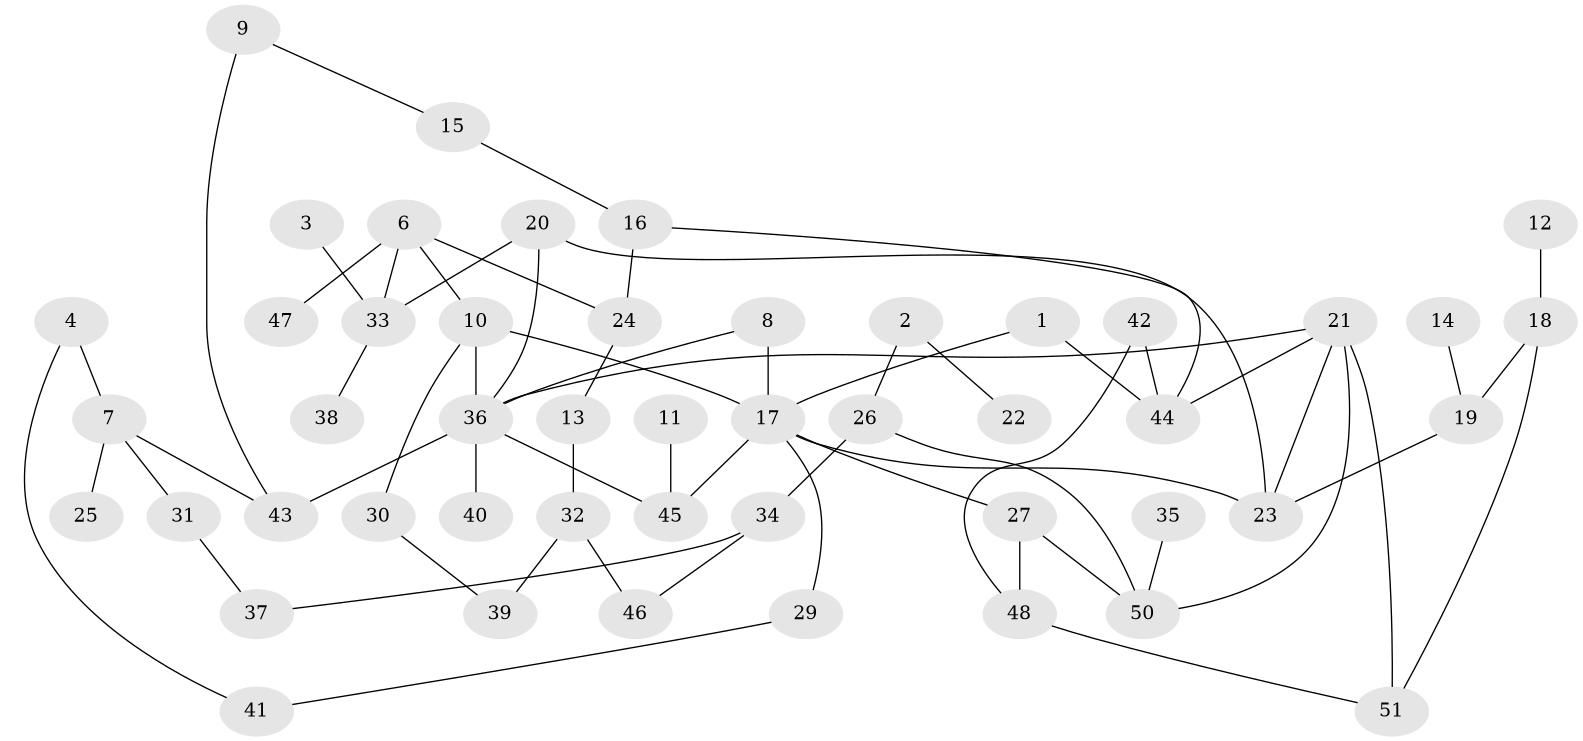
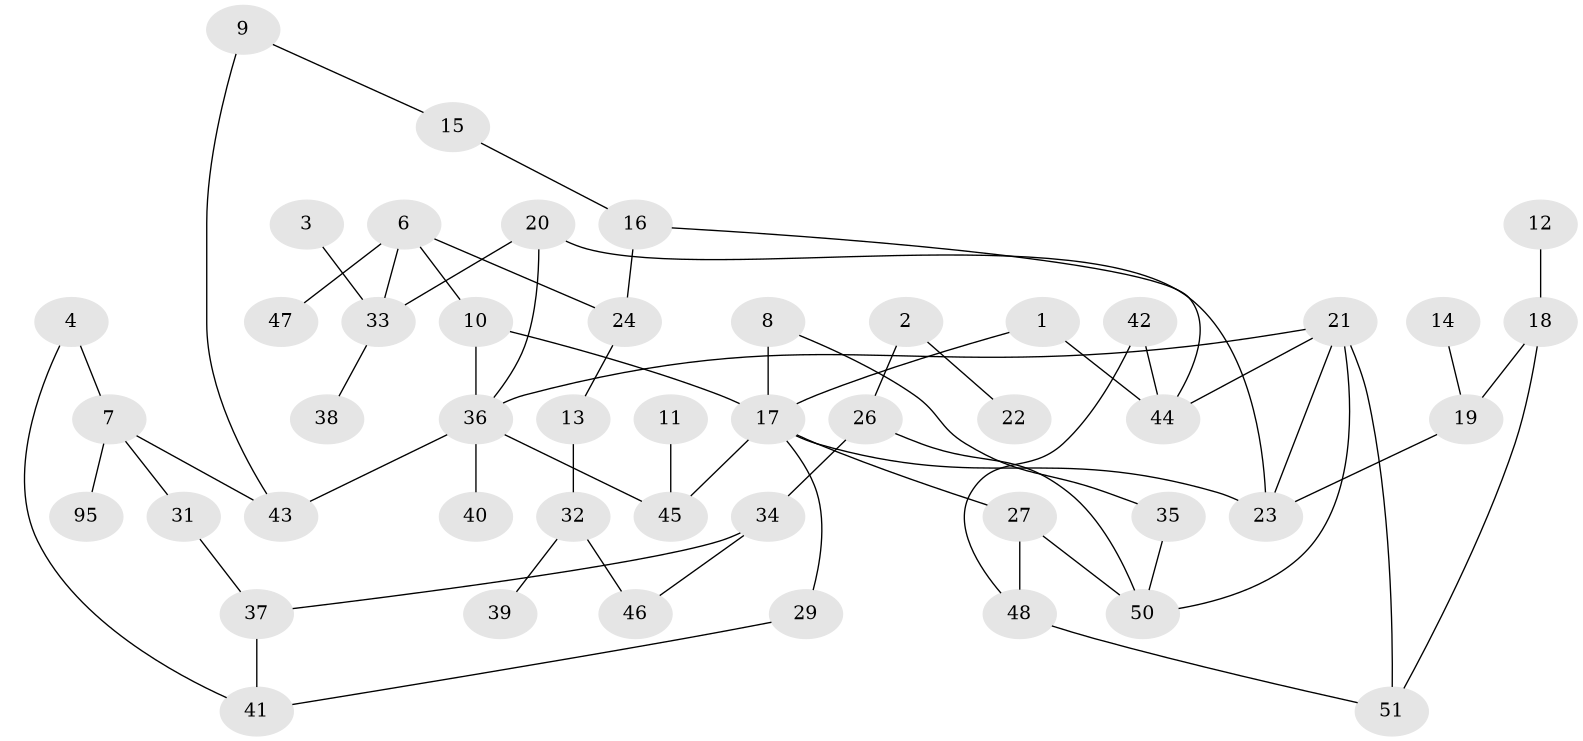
edge "8" -- "36": now "8" -- "35"
node "25": label "25" -> "95"
node "30": removed
edge "37" -- "41": added
